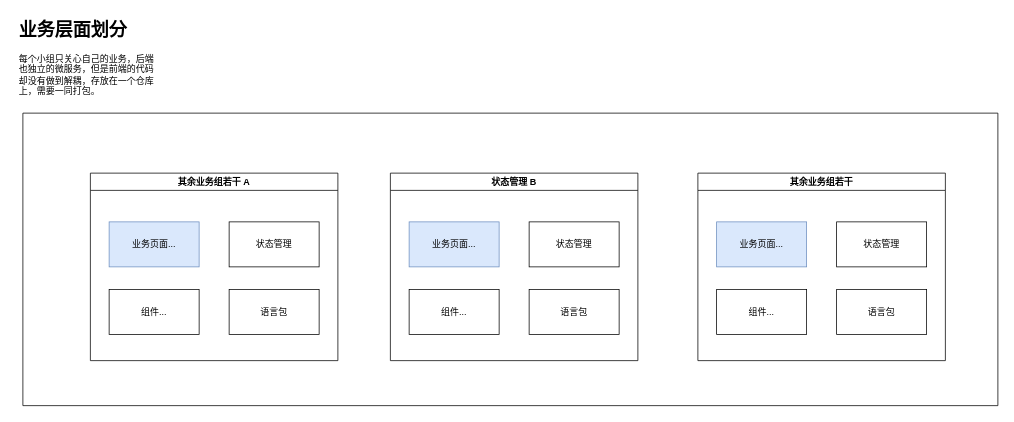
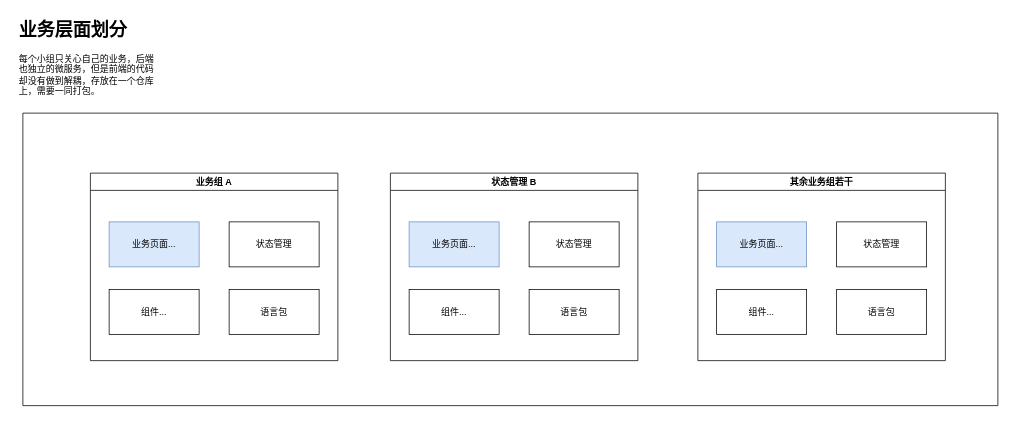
node "其余业务组若干 A": label "其余业务组若干 A" -> "业务组 A"
